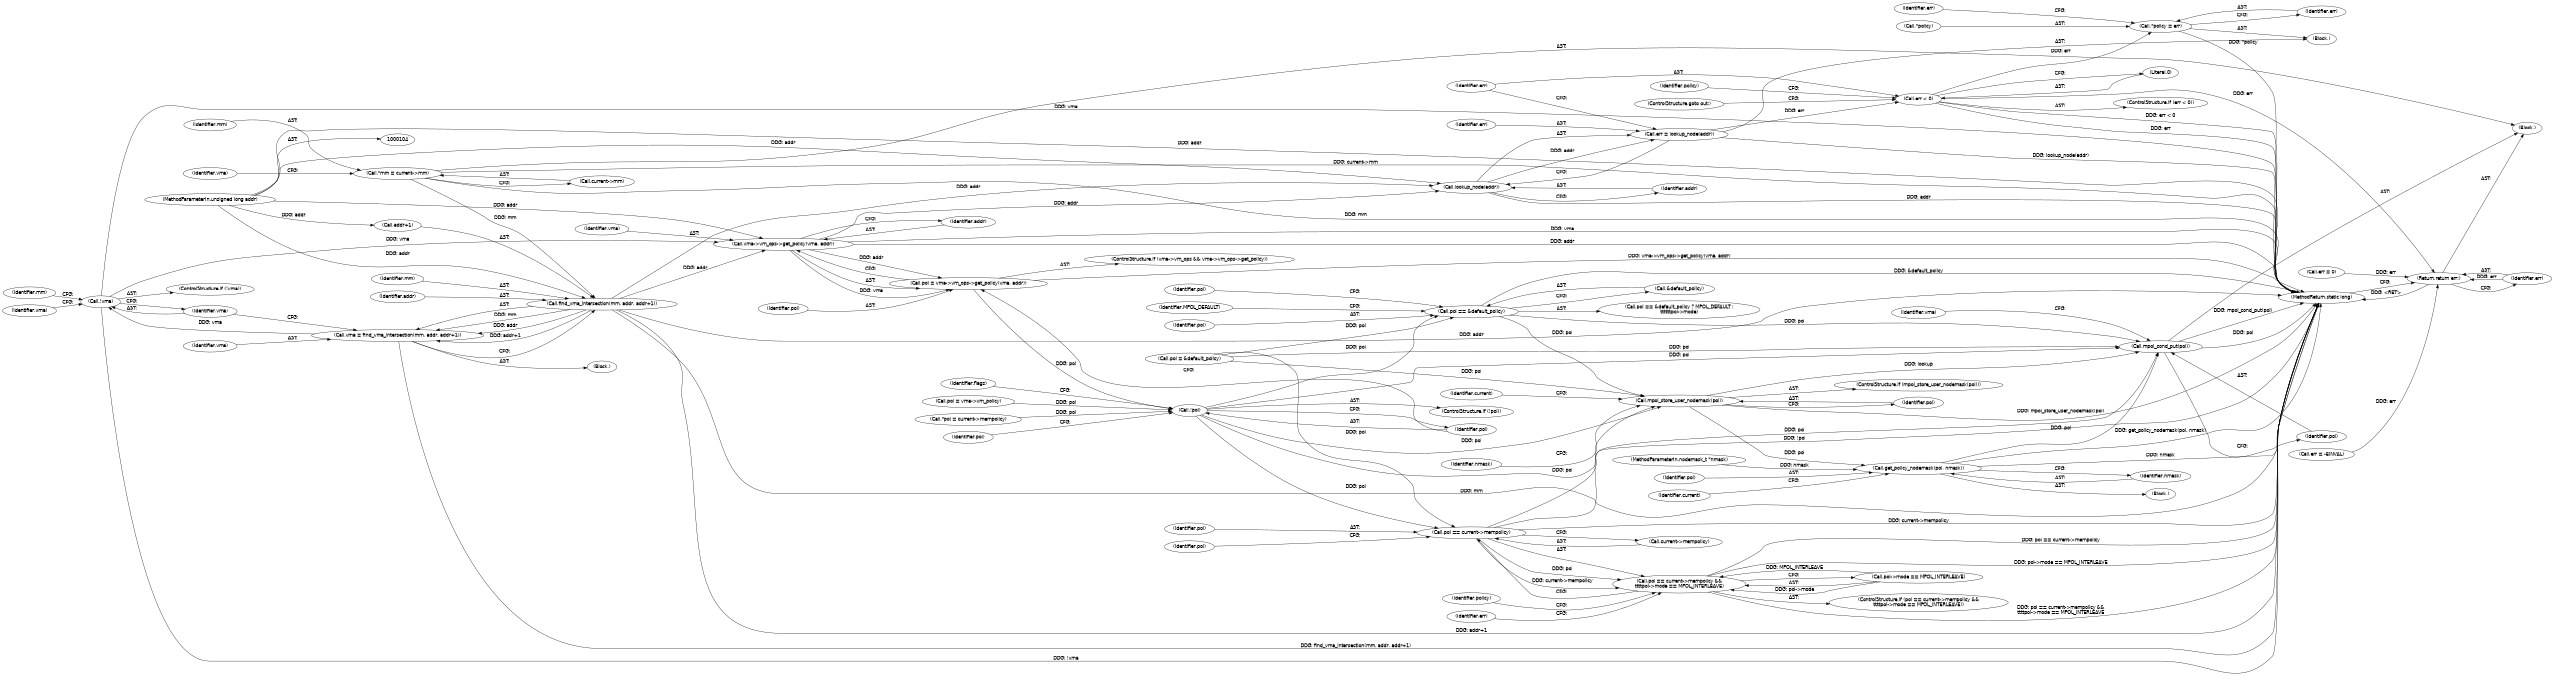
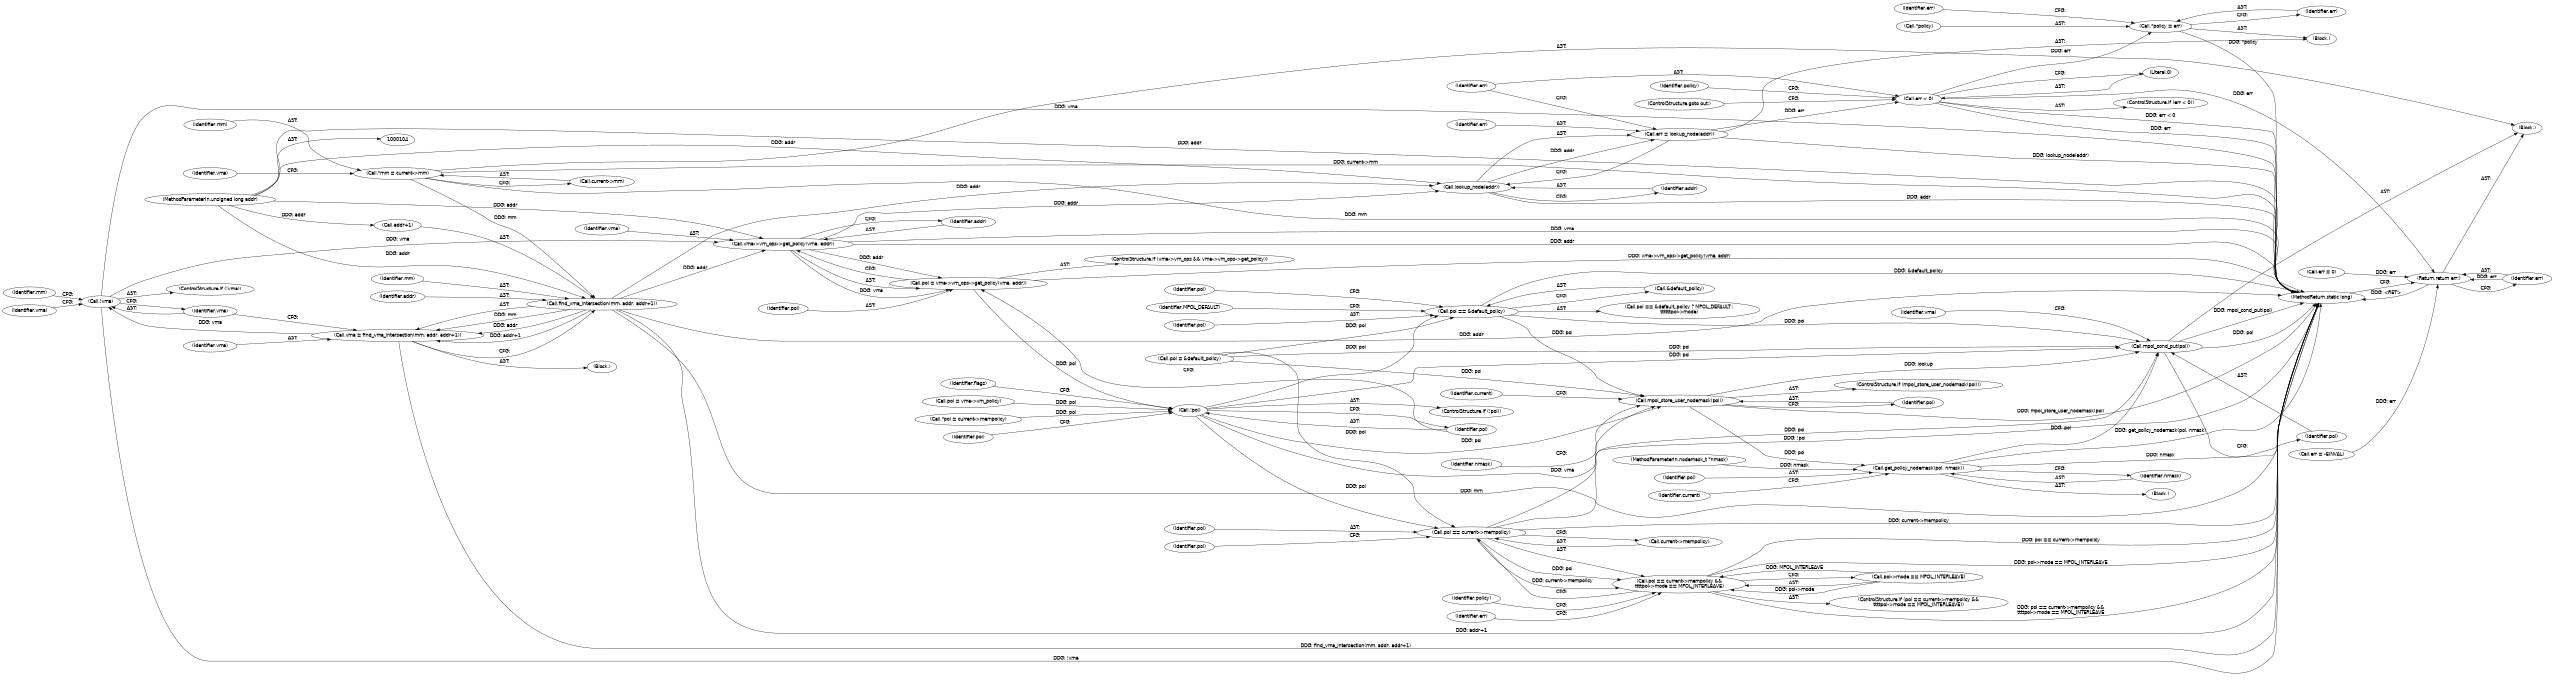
edge "(Call,pol == current->mempolicy)" -> "(Call,mpol_store_user_nodemask(pol))": label "DDG: pol" -> "DDG: vma"
